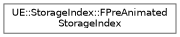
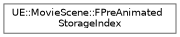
node "UE::StorageIndex::FPreAnimated StorageIndex": label "UE::StorageIndex::FPreAnimated StorageIndex" -> "UE::MovieScene::FPreAnimated StorageIndex"
